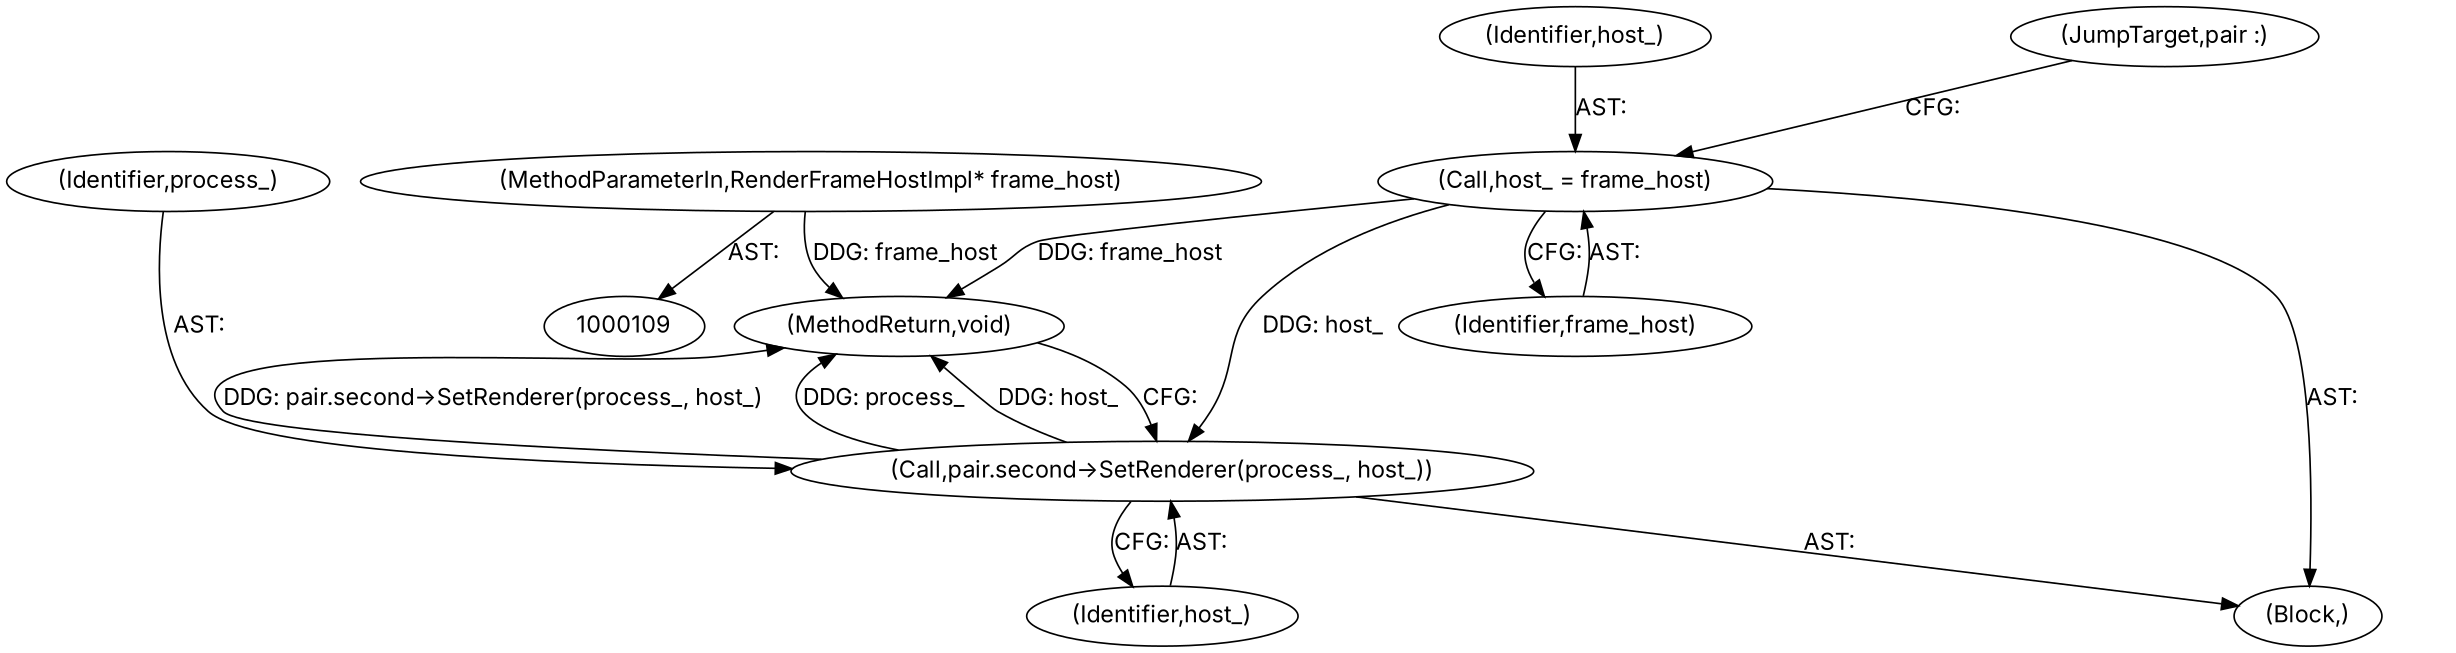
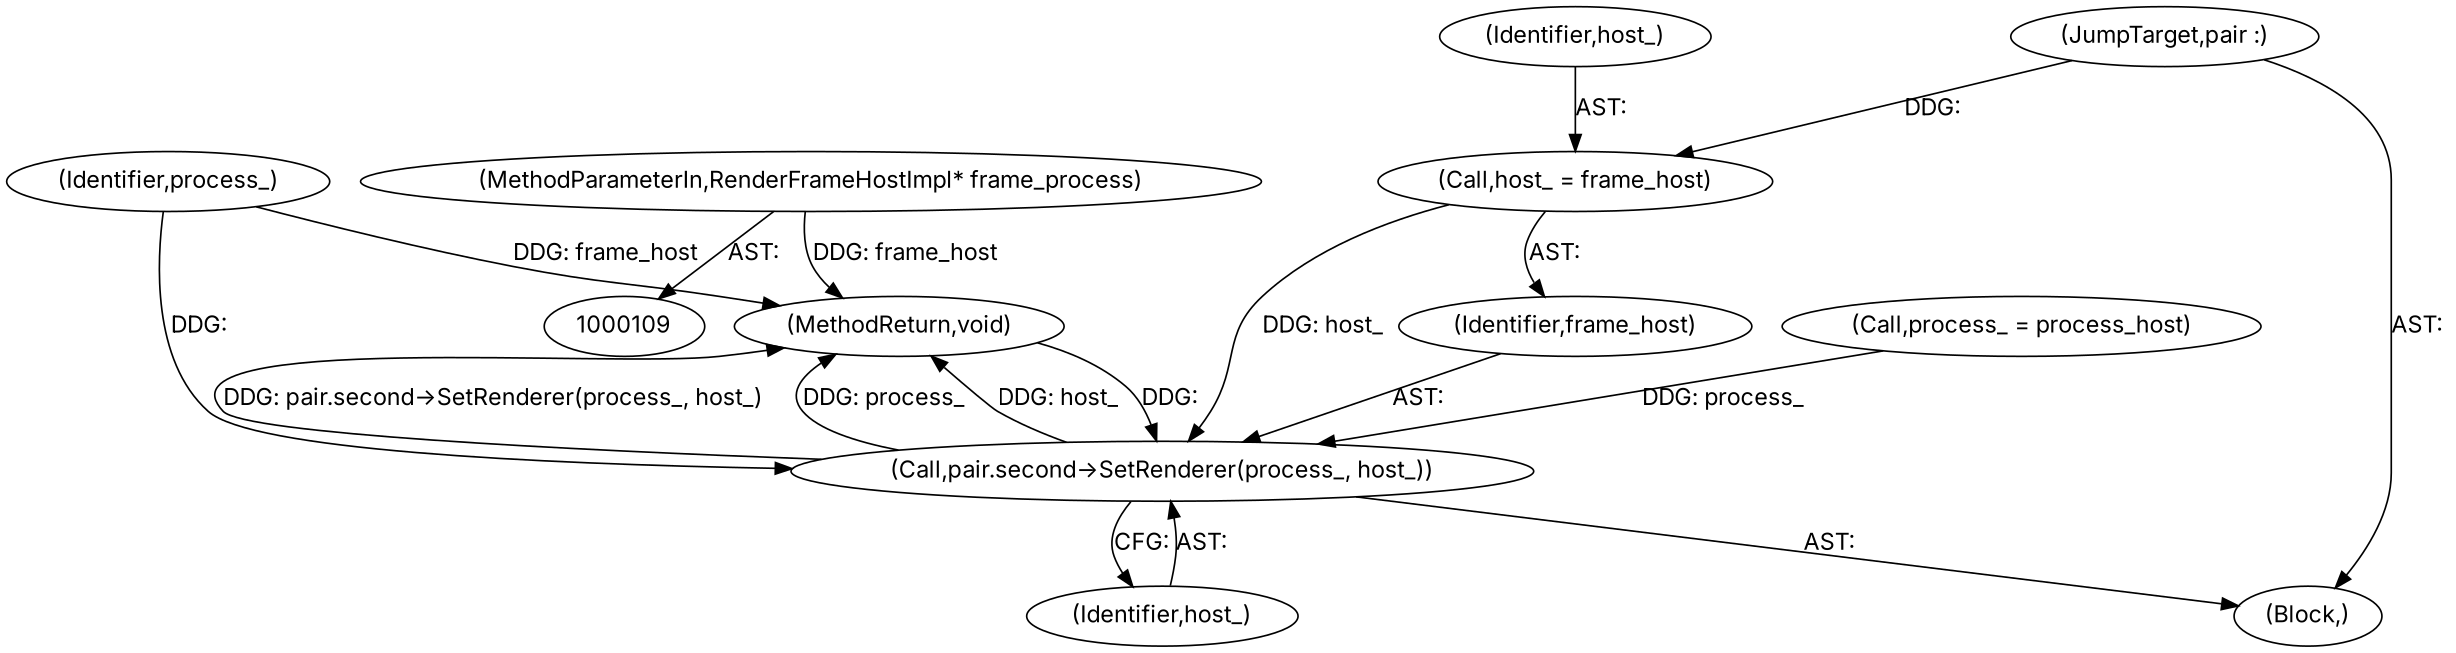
edge "(JumpTarget,pair :)" -> "(Call,host_ = frame_host)": label "CFG: " -> "DDG: "
node "(MethodParameterIn,RenderFrameHostImpl* frame_host)": label "(MethodParameterIn,RenderFrameHostImpl* frame_host)" -> "(MethodParameterIn,RenderFrameHostImpl* frame_process)"
edge "(Call,host_ = frame_host)" -> "(MethodReturn,void)": now "(Identifier,process_)" -> "(MethodReturn,void)"
edge "(Call,host_ = frame_host)" -> "(Block,)": now "(JumpTarget,pair :)" -> "(Block,)"
edge "(Call,host_ = frame_host)" -> "(Identifier,frame_host)": label "CFG: " -> "AST: "
edge "(Identifier,frame_host)" -> "(Call,host_ = frame_host)": now "(Identifier,frame_host)" -> "(Call,pair.second->SetRenderer(process_, host_))"
edge "(Identifier,process_)" -> "(Call,pair.second->SetRenderer(process_, host_))": label "AST: " -> "DDG: "
node "(Call,process_ = process_host)": added
edge "(MethodReturn,void)" -> "(Call,pair.second->SetRenderer(process_, host_))": label "CFG: " -> "DDG: "
